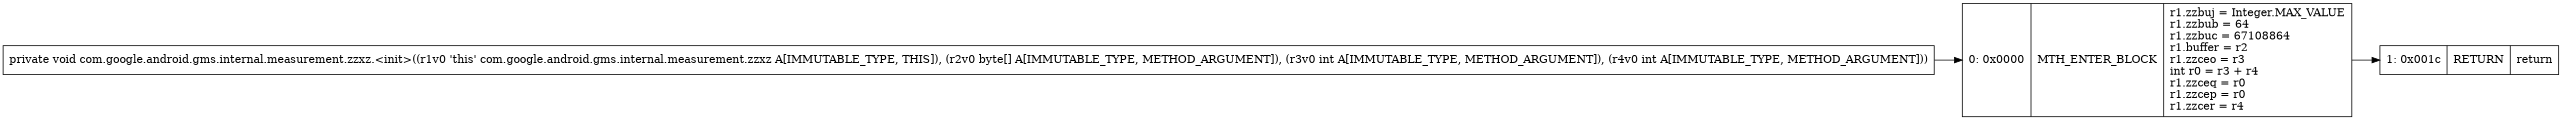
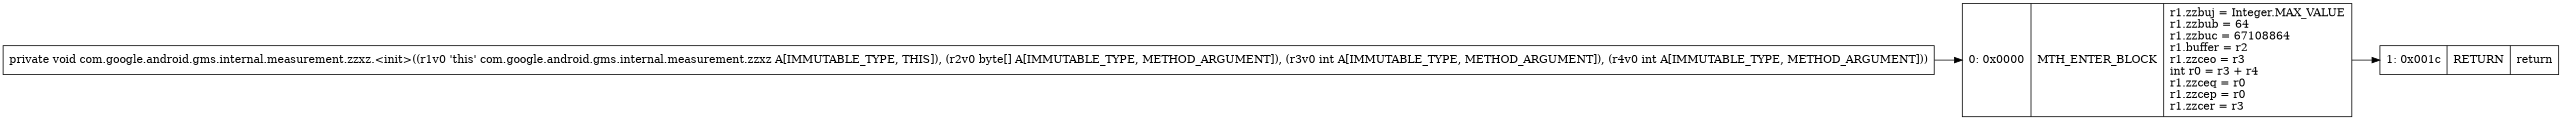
node "0: 0x0000": text "r1.zzcer = r4" -> "r1.zzcer = r3"
